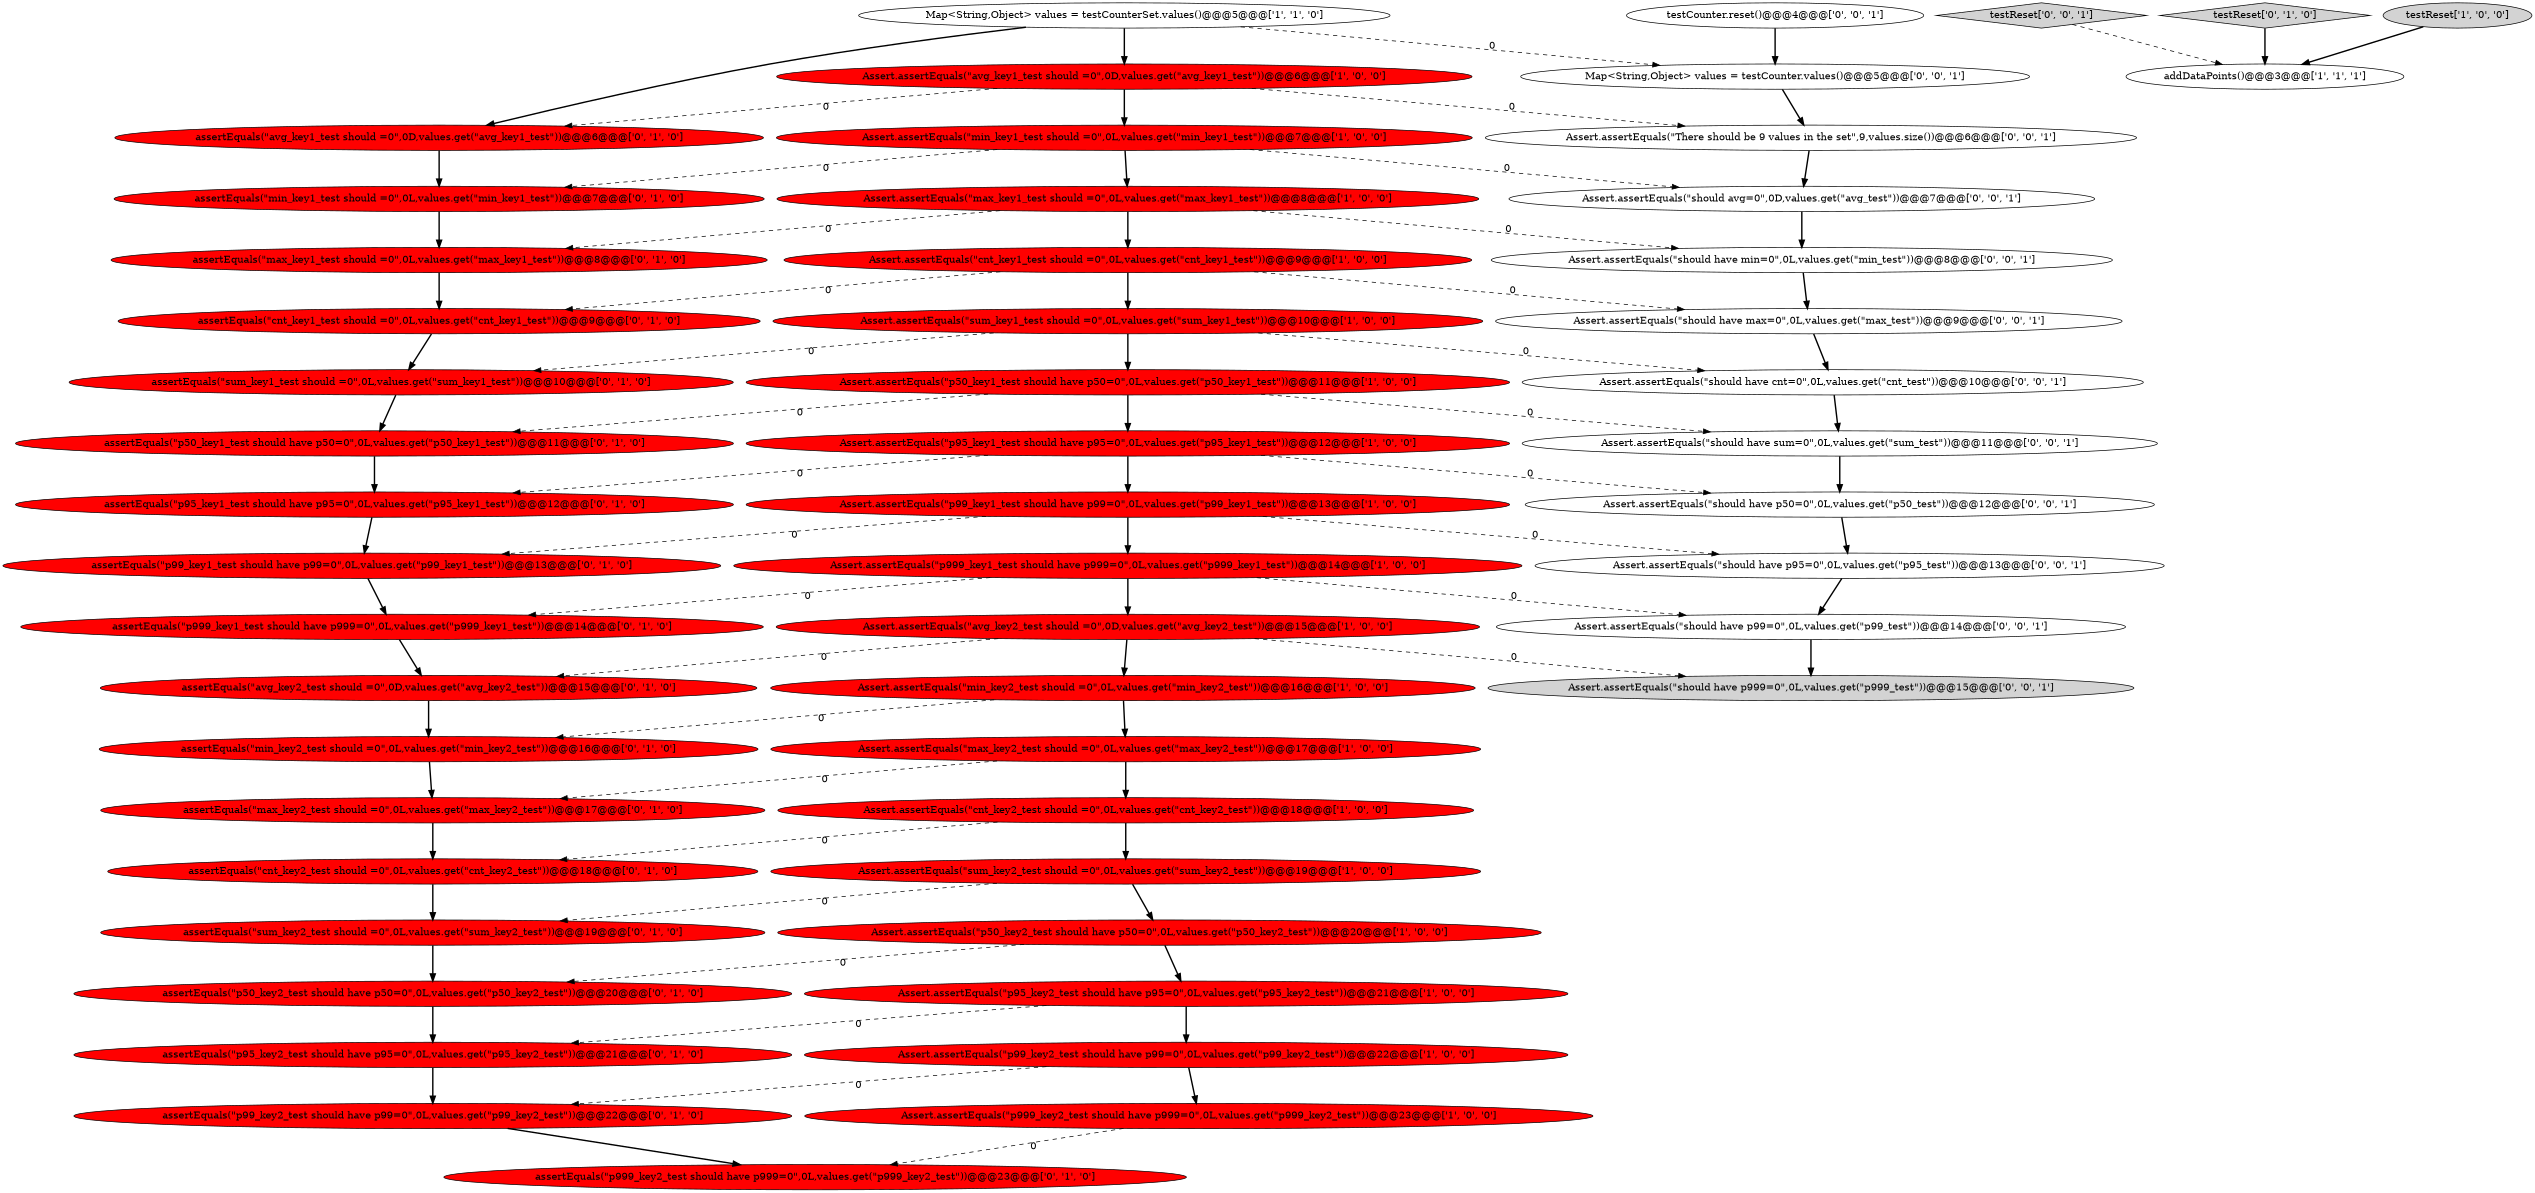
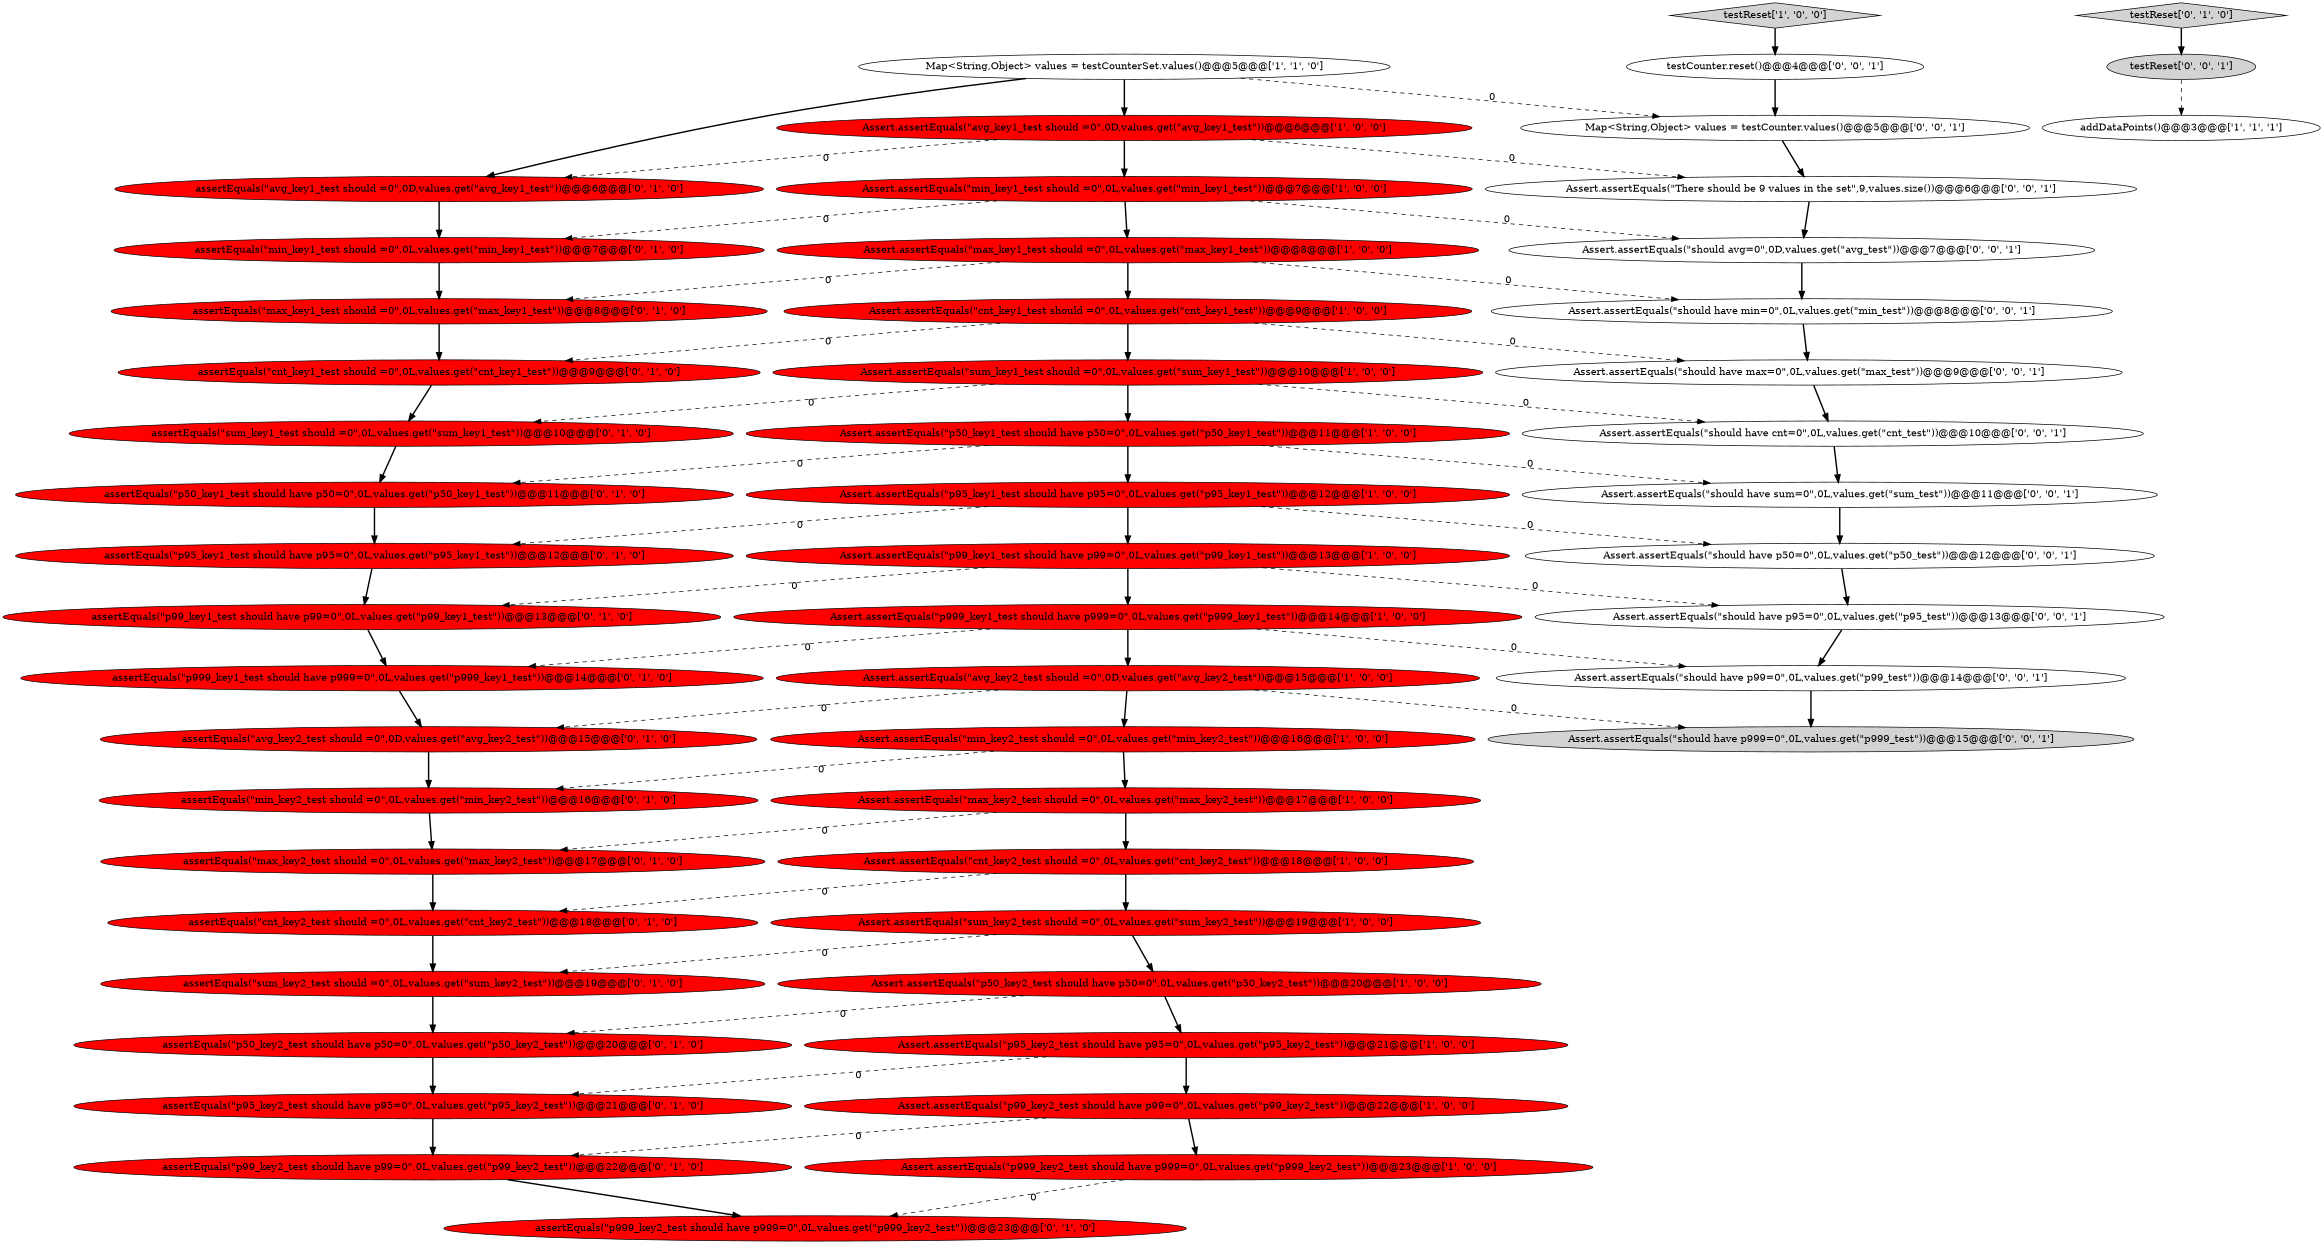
node "testReset['0', '0', '1']": shape diamond -> ellipse
node "testReset['1', '0', '0']": shape ellipse -> diamond
edge "testReset['0', '1', '0']" -> "addDataPoints()@@@3@@@['1', '1', '1']": now "testReset['0', '1', '0']" -> "testReset['0', '0', '1']"
edge "testReset['1', '0', '0']" -> "addDataPoints()@@@3@@@['1', '1', '1']": now "testReset['1', '0', '0']" -> "testCounter.reset()@@@4@@@['0', '0', '1']"
